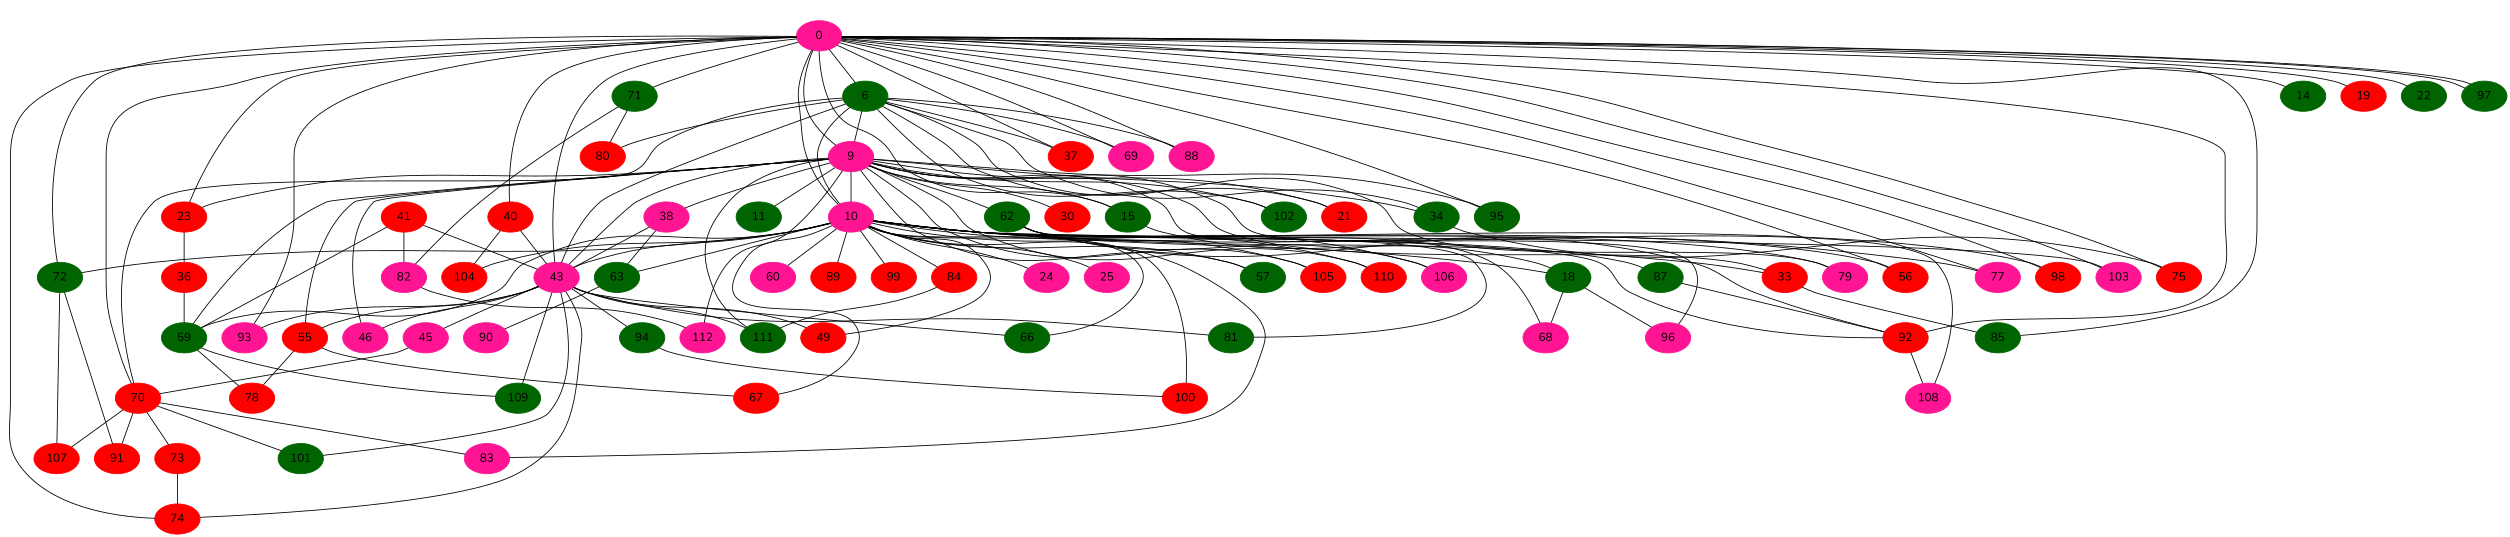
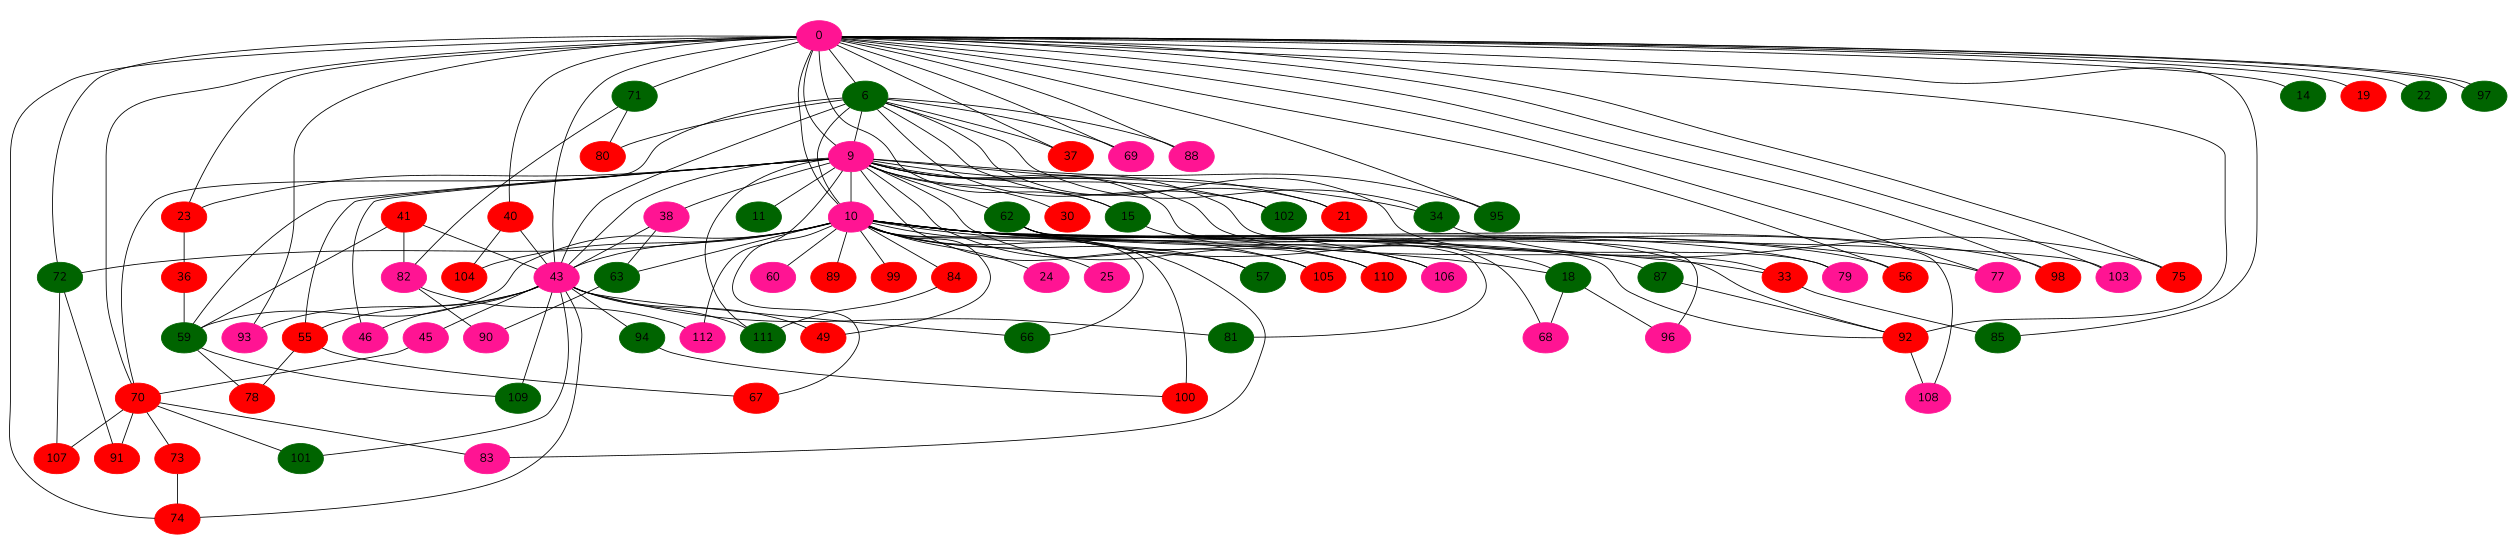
edge "82" -- "90": added
